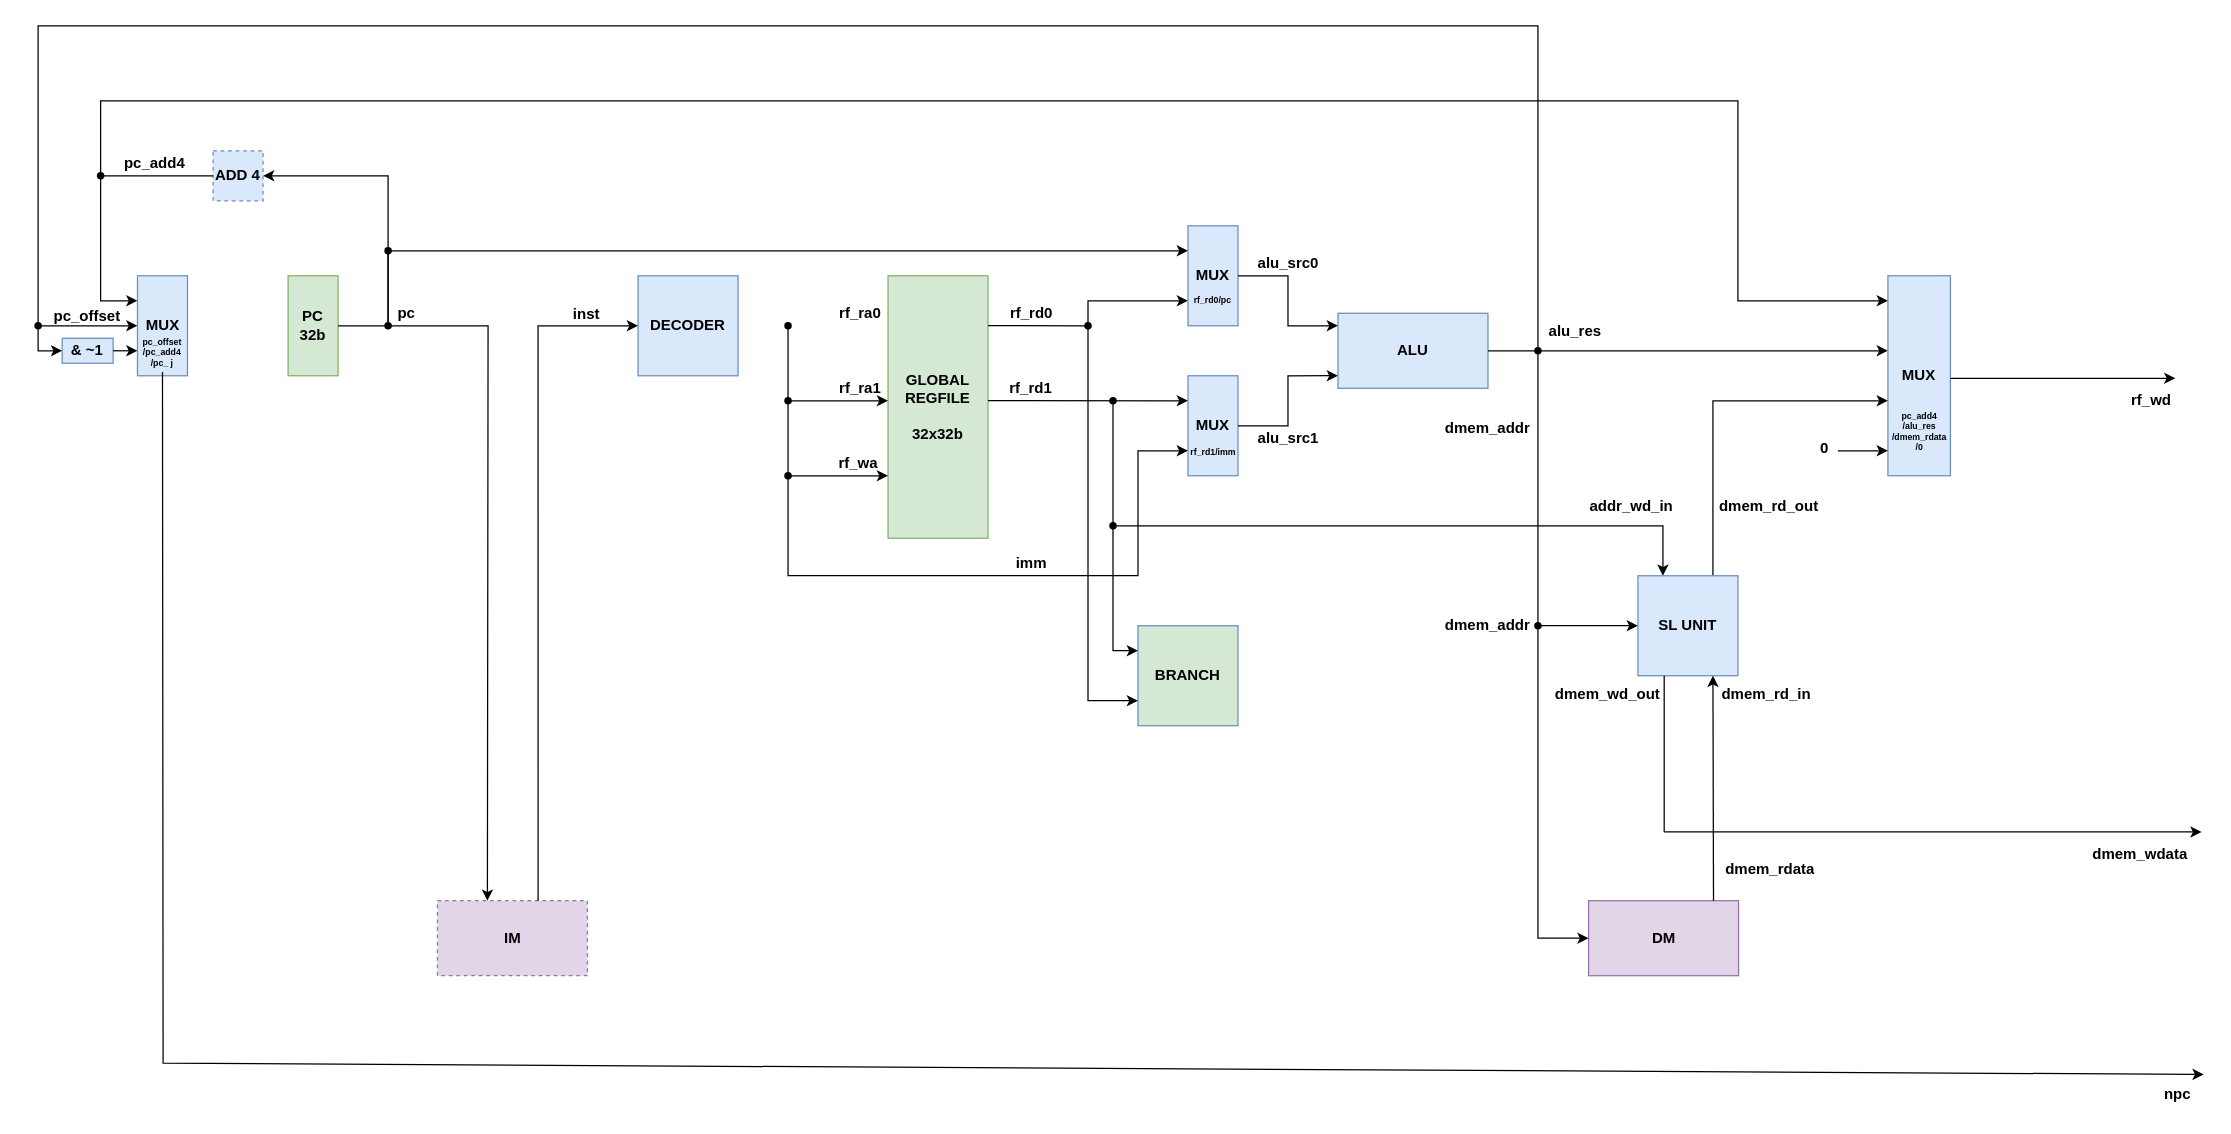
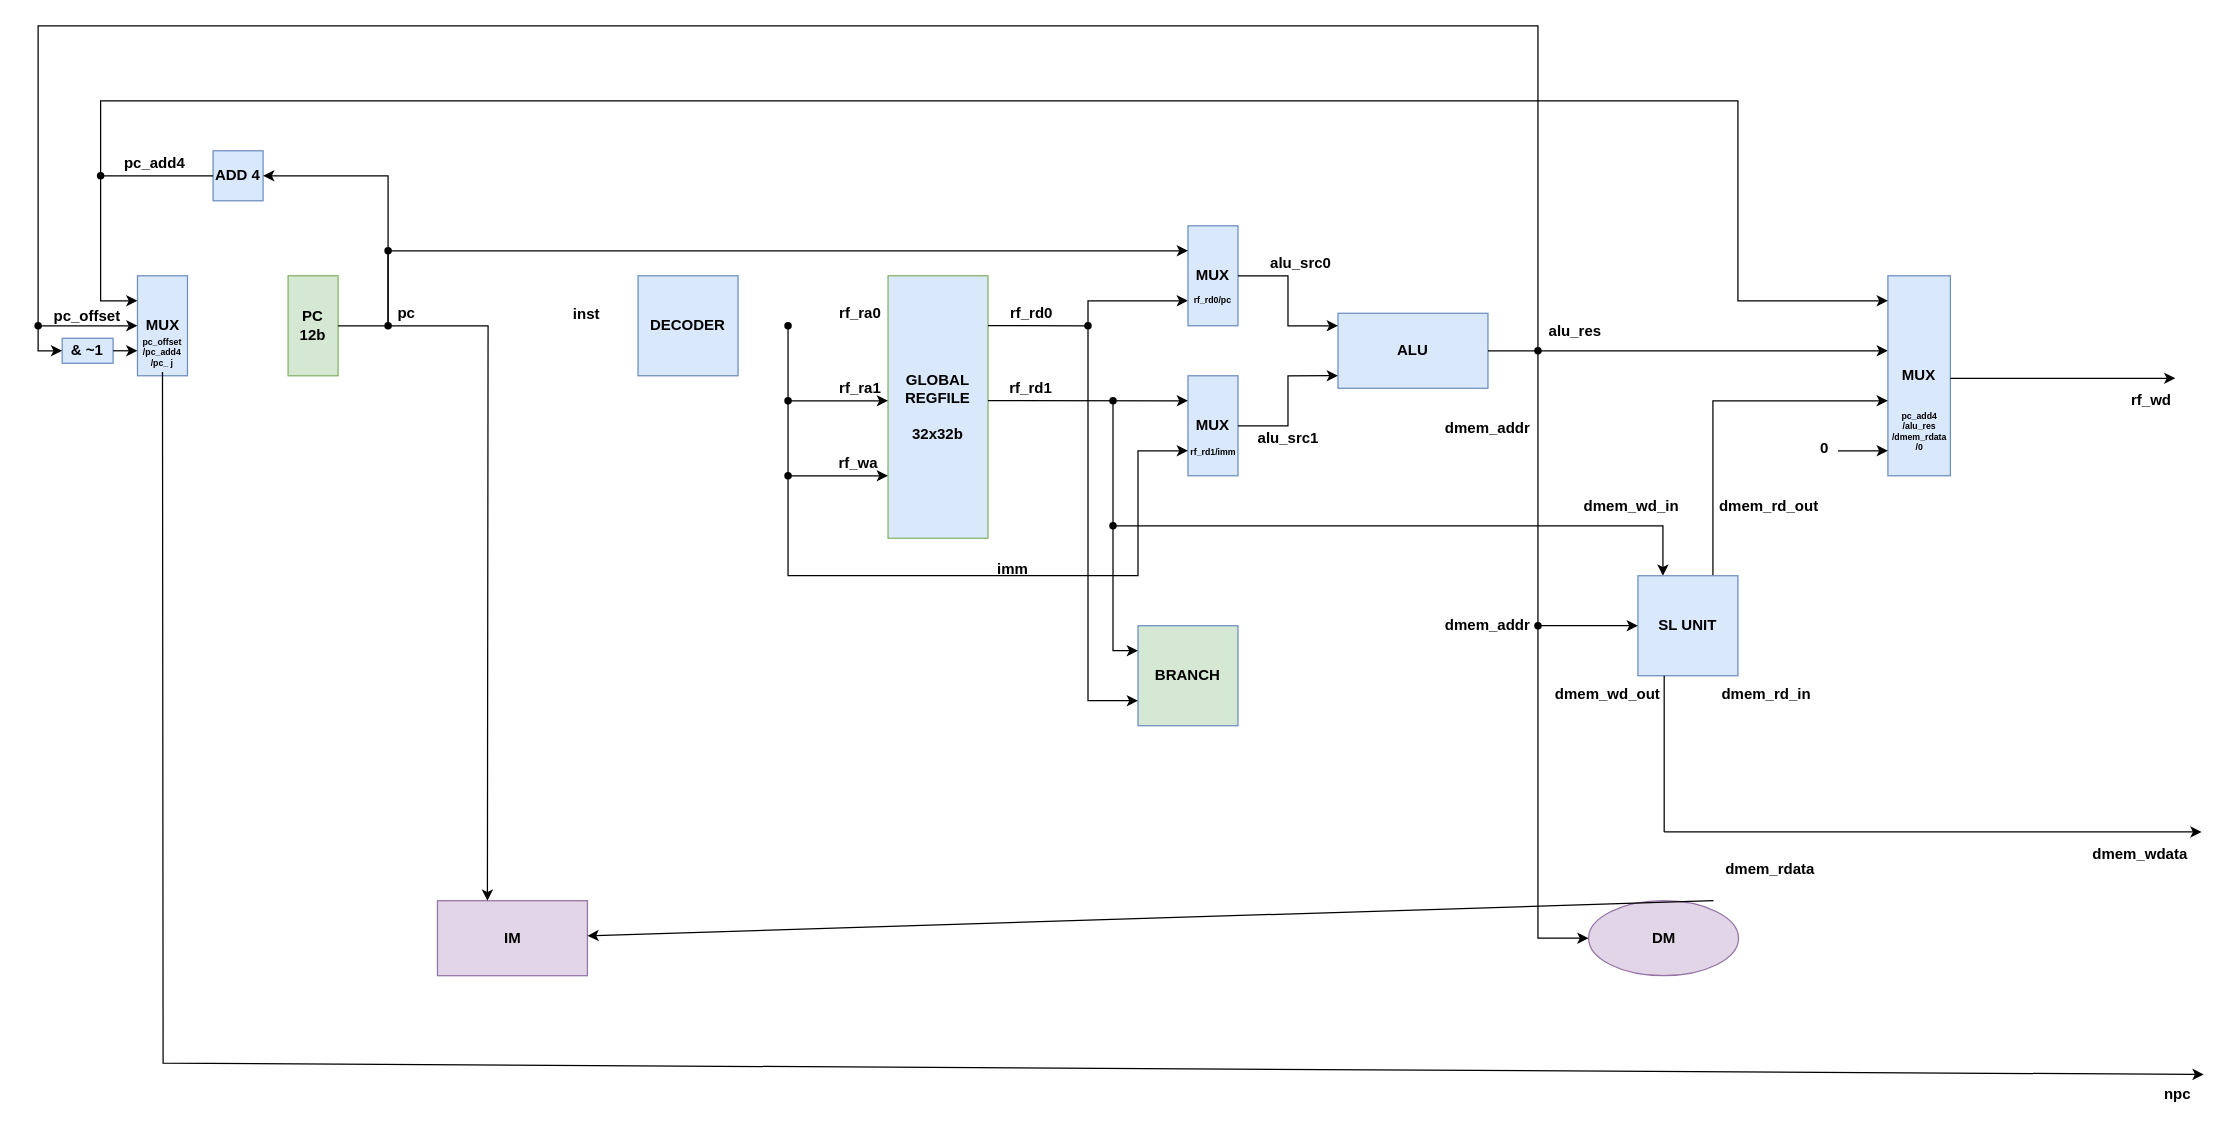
node "ADD 4": style dashed -> solid
node "alu_src0": moved (1288, 263) -> (1301, 263)
node "PC 32b": label "PC 32b" -> "PC 12b"
node "GLOBAL REGFILE 32x32b": fillcolor #d5e8d4 -> #dae8fc
node "addr_wd_in": label "addr_wd_in" -> "dmem_wd_in"
node "imm": moved (1031, 563) -> (1013, 569)
edge "IM" -> "DECODER": removed
edge "DM" -> "SL UNIT": now "DM" -> "IM"
node "IM": style dashed -> solid
node "DM": shape rectangle -> ellipse
